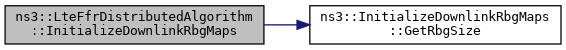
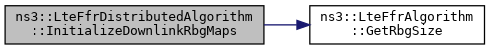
node "ns3::InitializeDownlinkRbgMaps ::GetRbgSize": label "ns3::InitializeDownlinkRbgMaps ::GetRbgSize" -> "ns3::LteFfrAlgorithm ::GetRbgSize"
